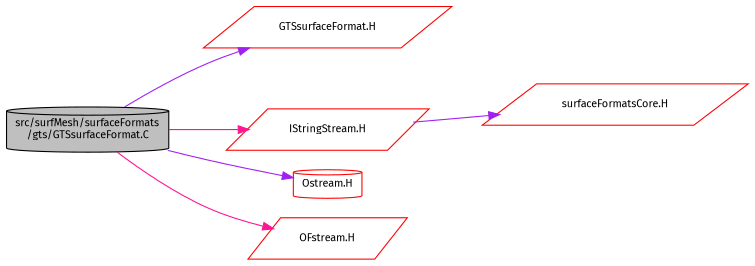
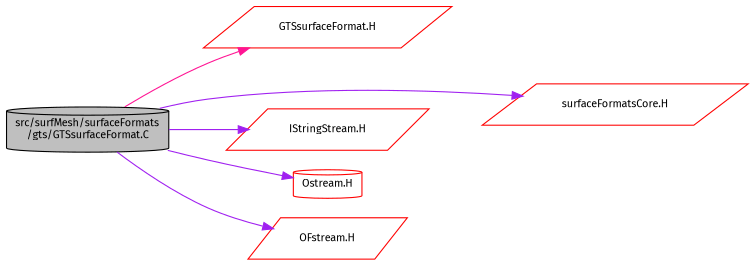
edge "src/surfMesh/surfaceFormats /gts/GTSsurfaceFormat.C" -> "GTSsurfaceFormat.H": color purple -> deeppink
edge "IStringStream.H" -> "surfaceFormatsCore.H": now "src/surfMesh/surfaceFormats /gts/GTSsurfaceFormat.C" -> "surfaceFormatsCore.H"
edge "src/surfMesh/surfaceFormats /gts/GTSsurfaceFormat.C" -> "IStringStream.H": color deeppink -> purple
edge "src/surfMesh/surfaceFormats /gts/GTSsurfaceFormat.C" -> "OFstream.H": color deeppink -> purple
